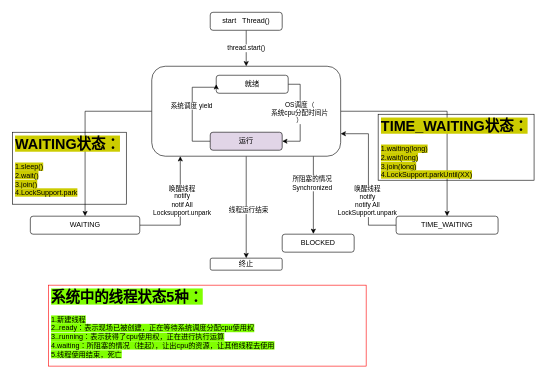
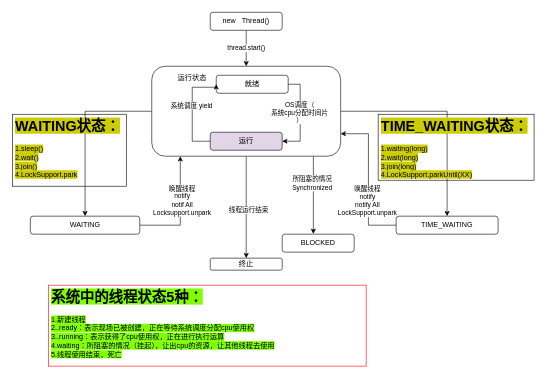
node "start Thread()": label "start Thread()" -> "new Thread()"
node "运行状态": added
node "WAITING状态： 1.sleep()2.wait()3.join()4.LockSupport.park": moved (69, 168) -> (69, 150)
